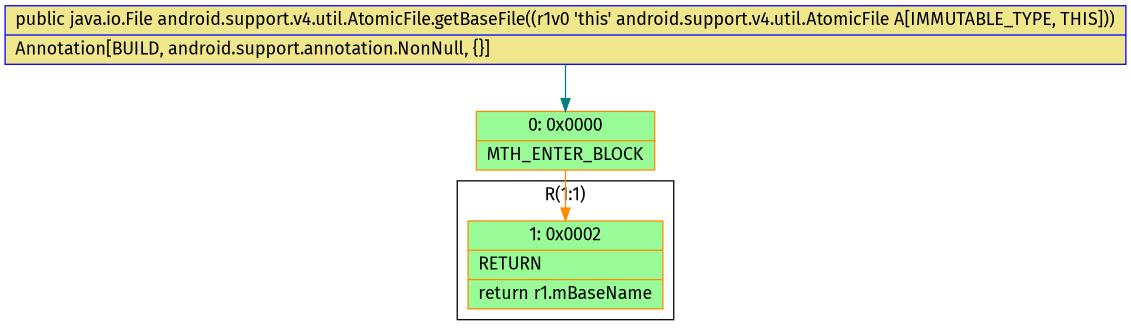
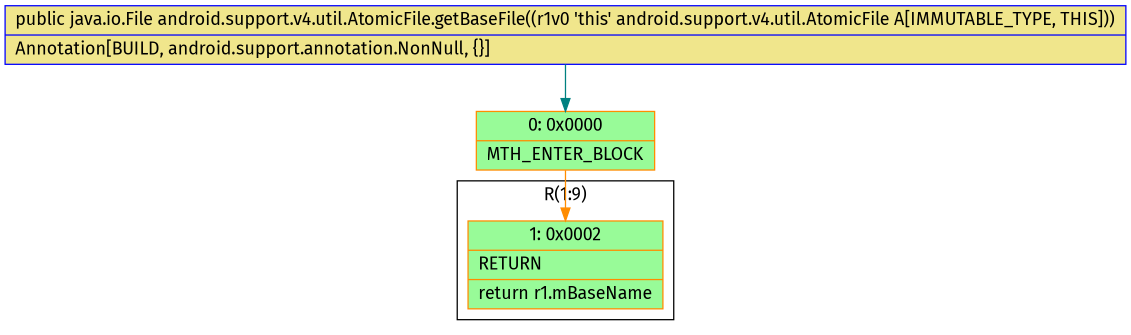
cluster "R(1:1)": label "R(1:1)" -> "R(1:9)"
